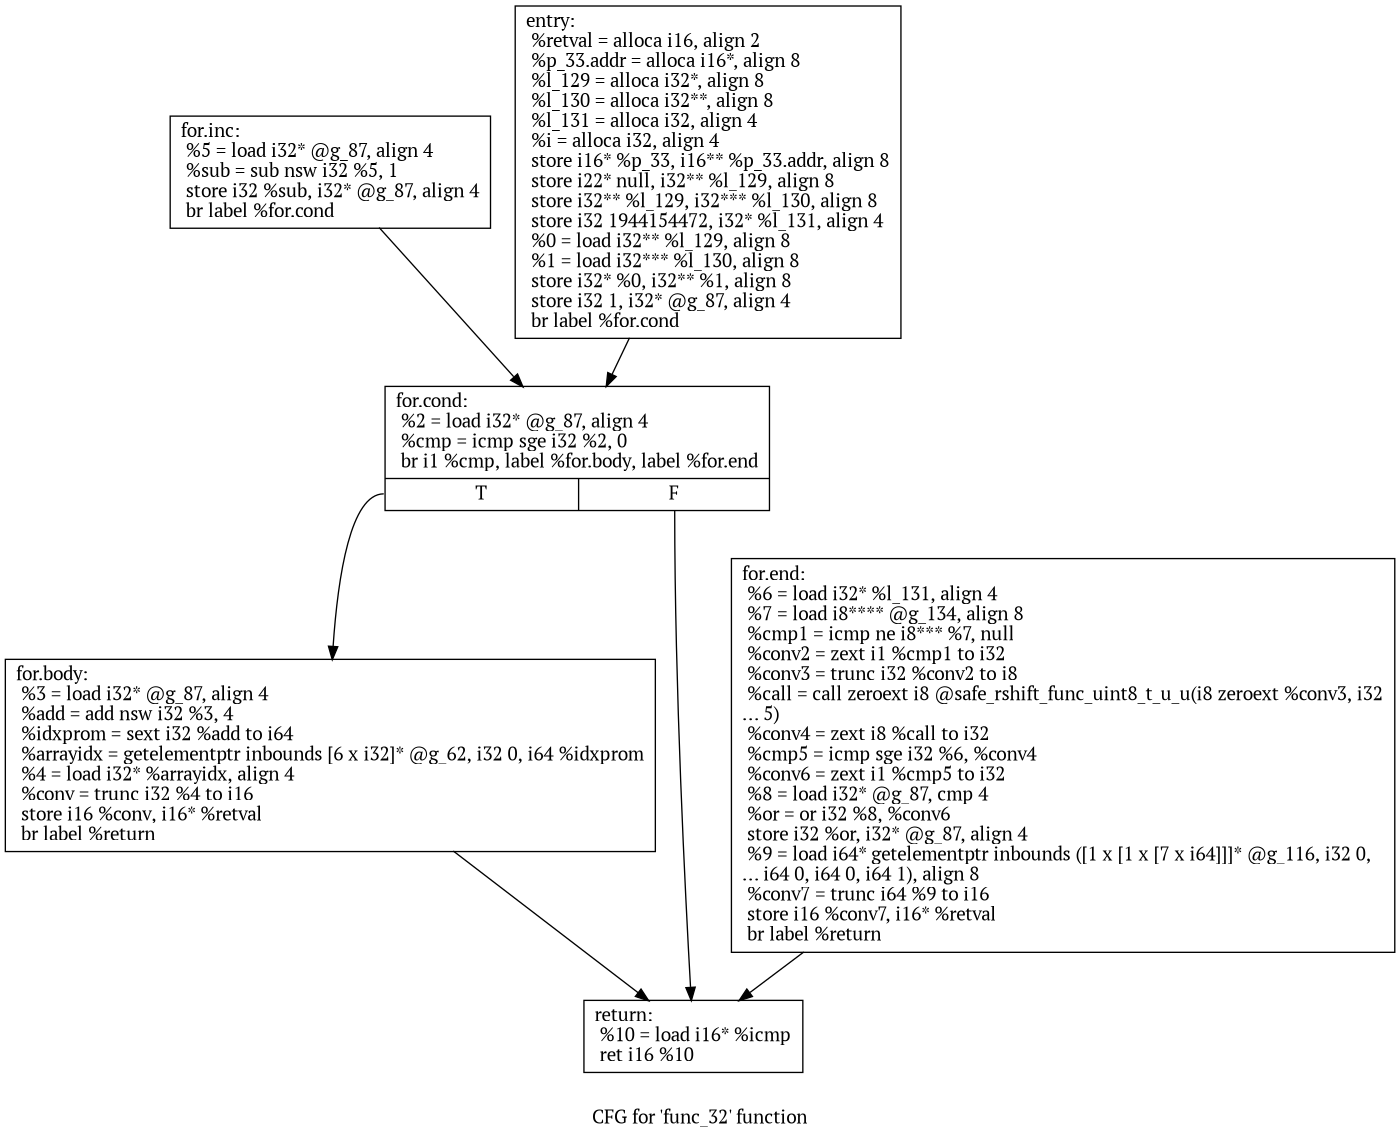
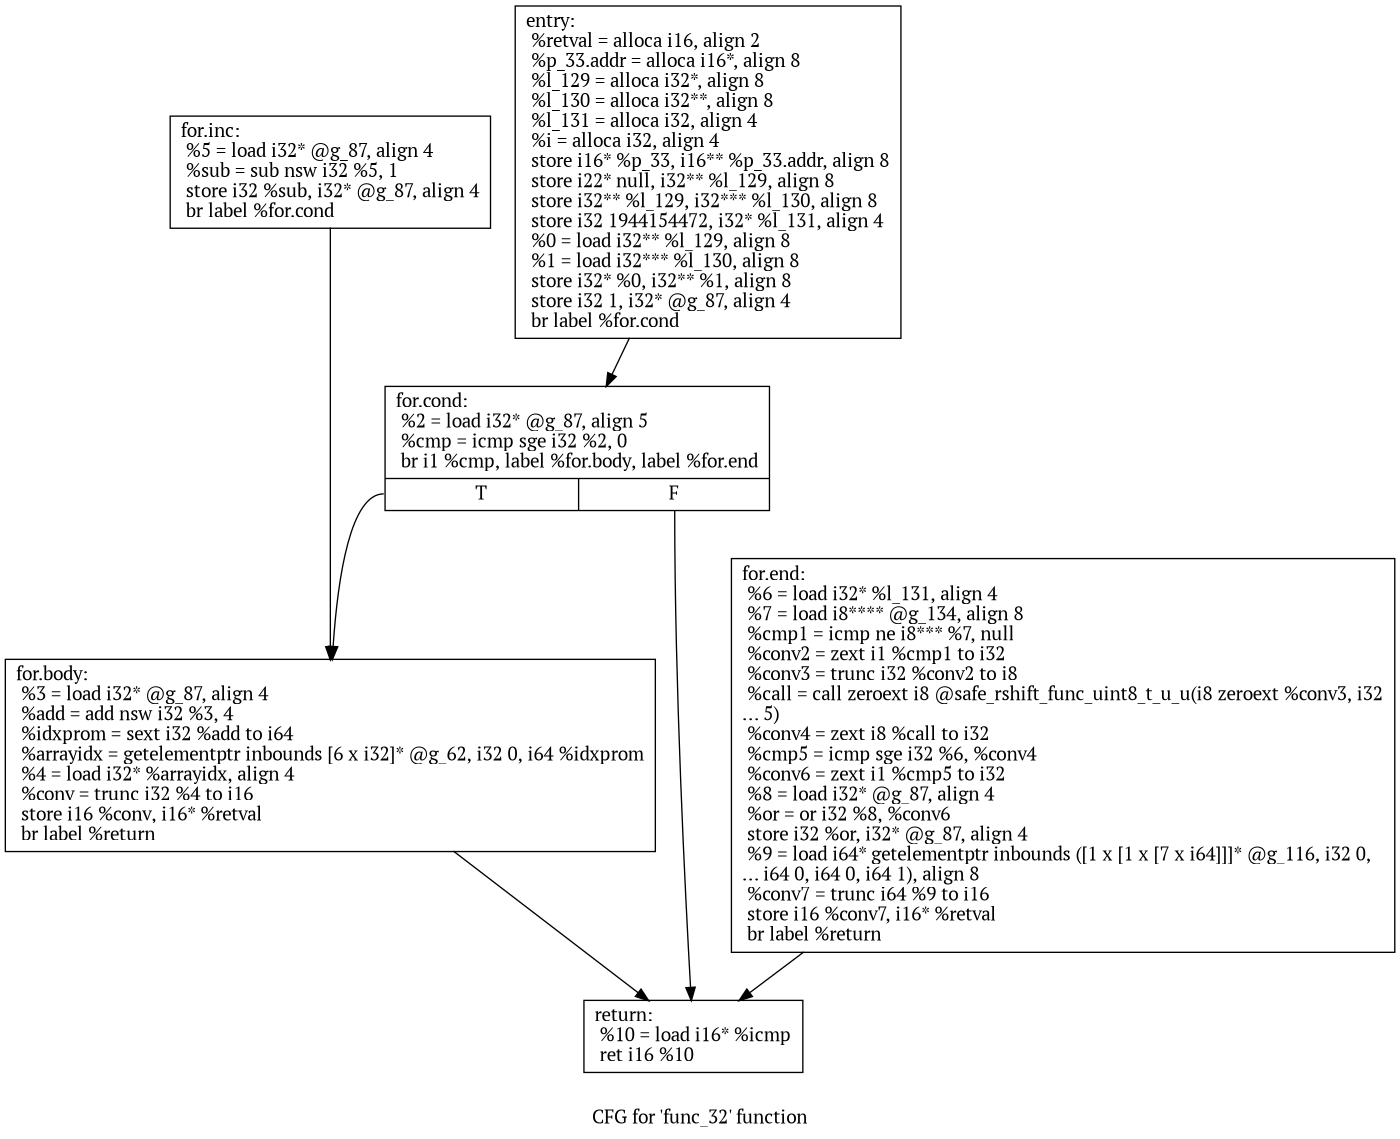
edge "for.inc:" -> "for.cond:": now "for.inc:" -> "for.body:"
node "for.cond:": text "%2 = load i32* @g_87, align 4" -> "%2 = load i32* @g_87, align 5"
node "for.end:": text "%8 = load i32* @g_87, cmp 4" -> "%8 = load i32* @g_87, align 4"
